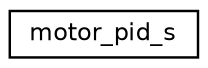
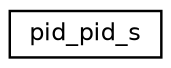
node "motor_pid_s": label "motor_pid_s" -> "pid_pid_s"
